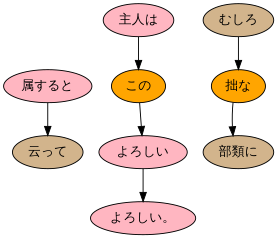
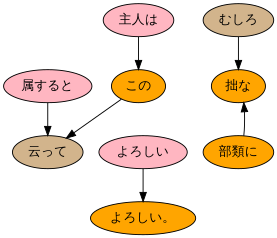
edge "この" -> "よろしい": now "この" -> "云って"
edge "拙な" -> "部類に": reversed
node "部類に": fillcolor tan -> orange
node "よろしい。": fillcolor lightpink -> orange
